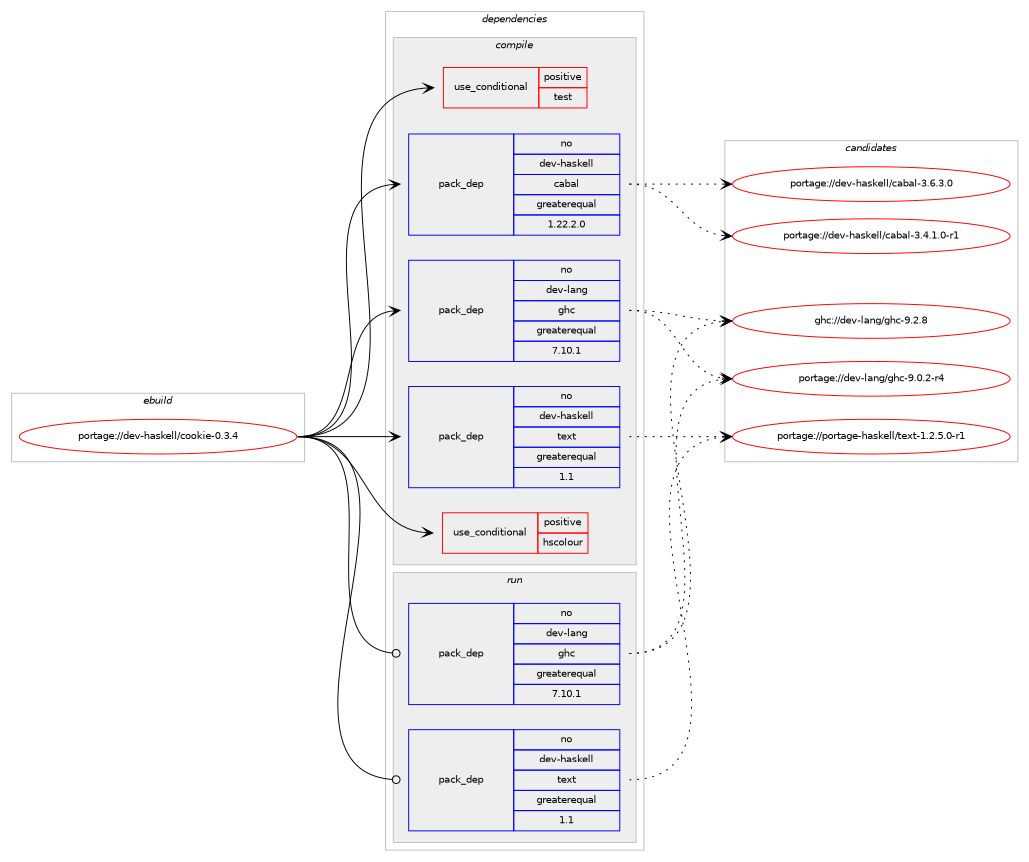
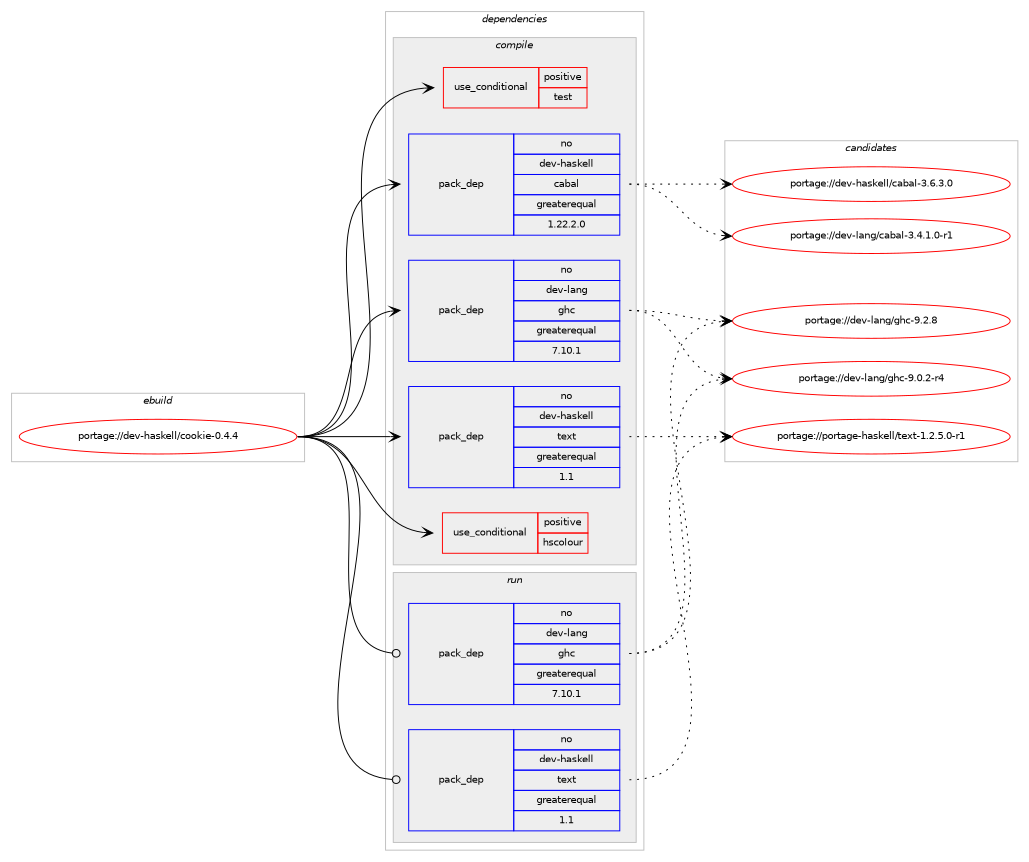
node "portage://dev-haskell/cabal-3.4.1.0-r1": label "portage://dev-haskell/cabal-3.4.1.0-r1" -> "portage://dev-lang/cabal-3.4.1.0-r1"
node "ghc://dev-lang/ghc-9.2.8": label "ghc://dev-lang/ghc-9.2.8" -> "portage://dev-lang/ghc-9.2.8"
node "portage://dev-haskell/cookie-0.3.4": label "portage://dev-haskell/cookie-0.3.4" -> "portage://dev-haskell/cookie-0.4.4"
